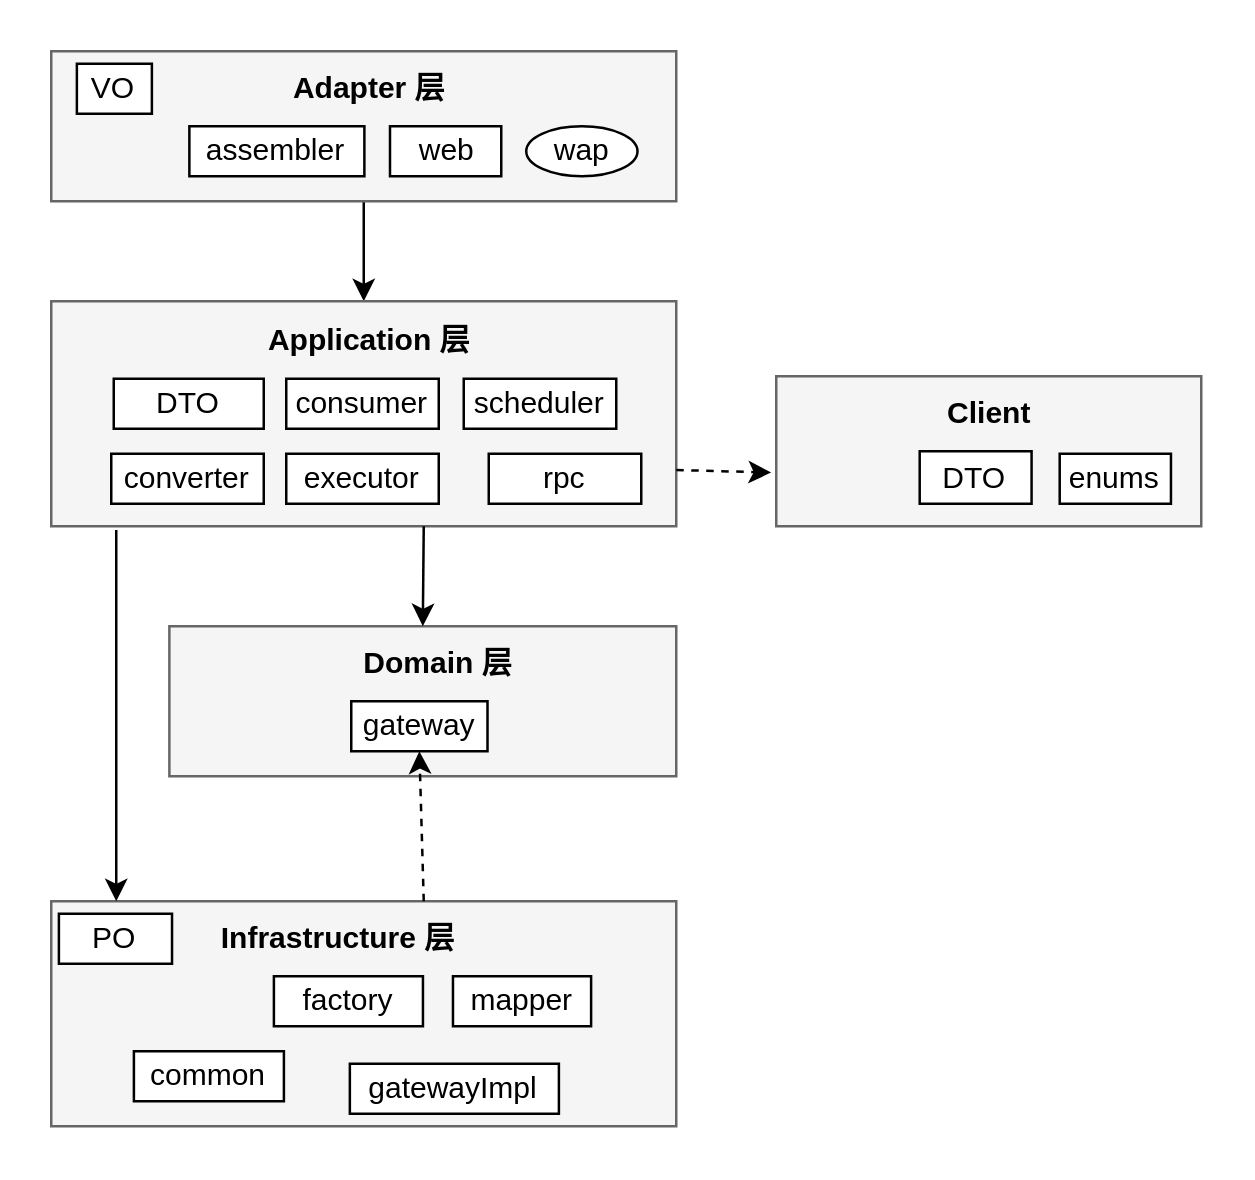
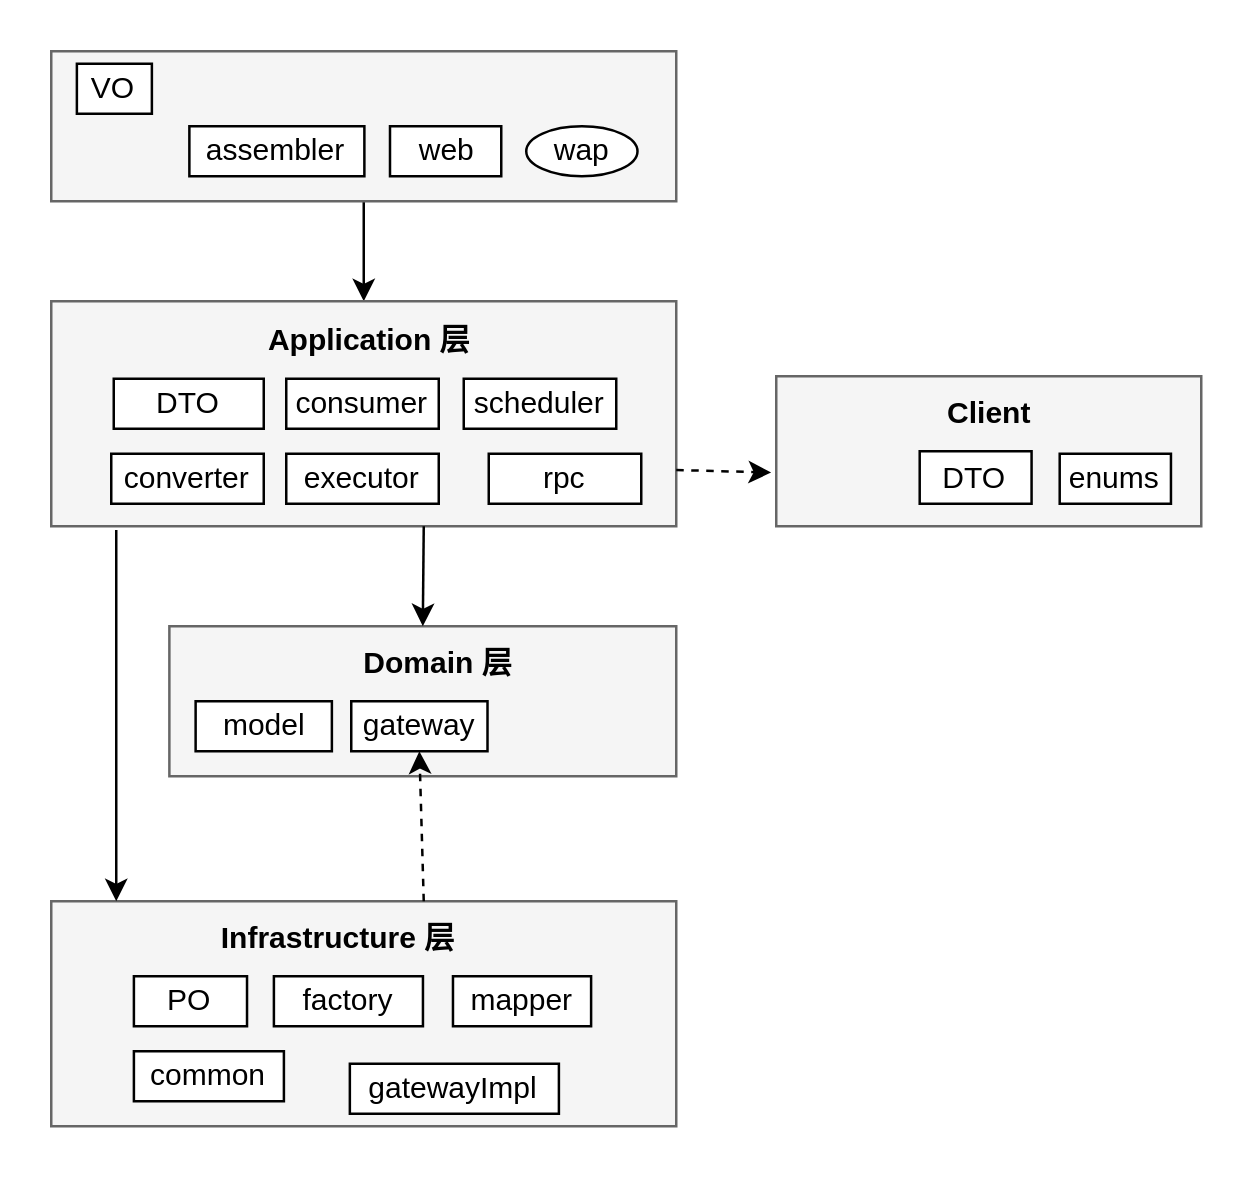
node "Adapter 层": removed
node "model": added
node "PO": moved (115, 939) -> (190, 1001)
